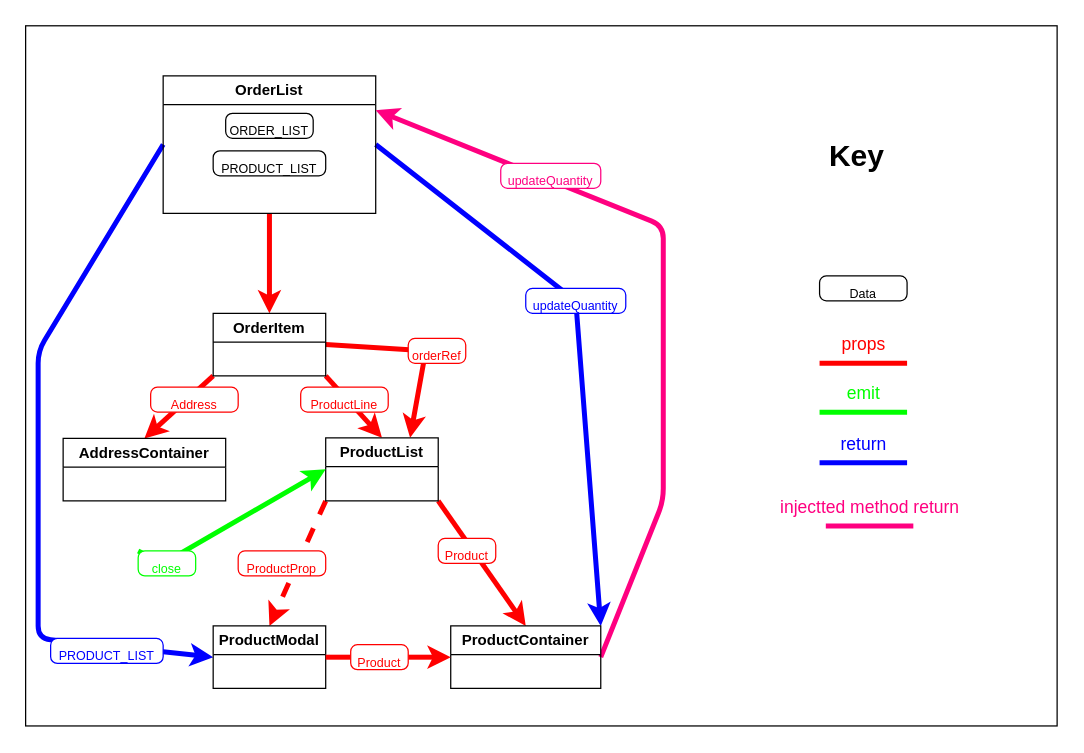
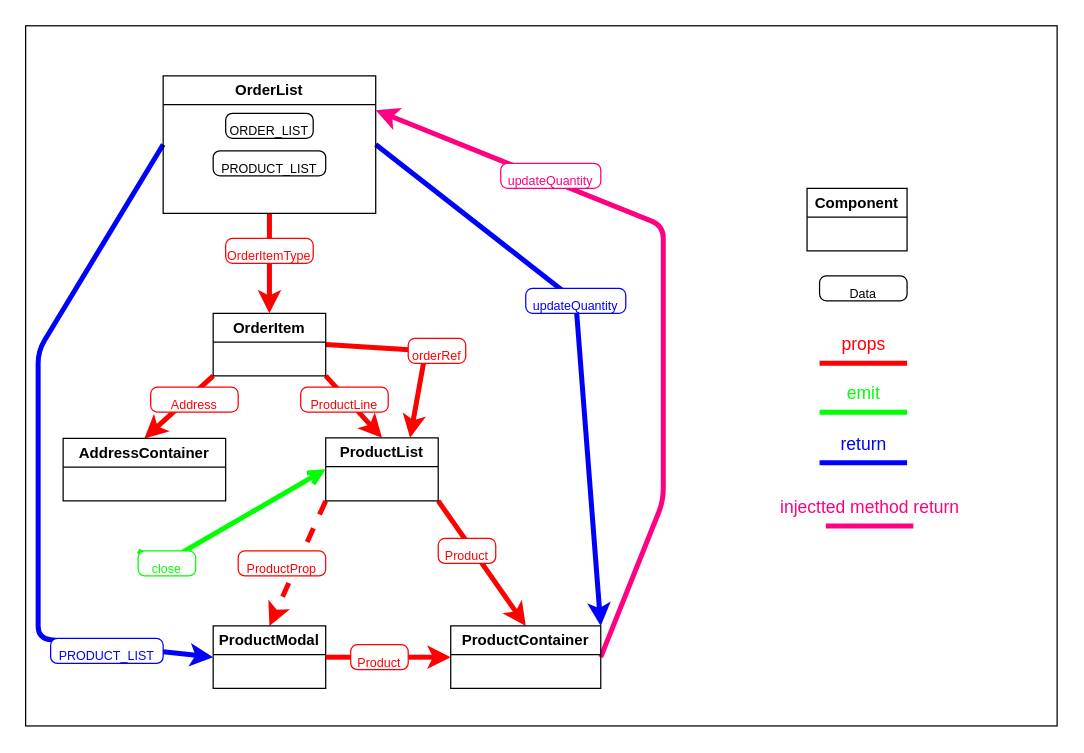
node "Key": removed
node "Component": added
node "OrderItemType": added
edge "close" -> "ProductList": arrowhead classic -> open
